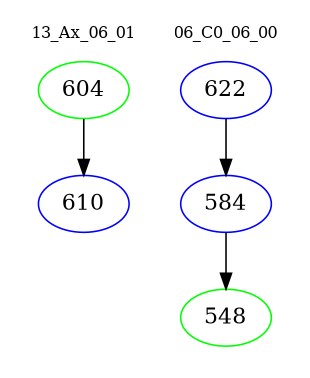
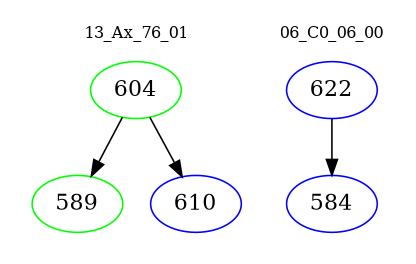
cluster "13_Ax_06_01": label "13_Ax_06_01" -> "13_Ax_76_01"
node "589": added
node "548": removed
